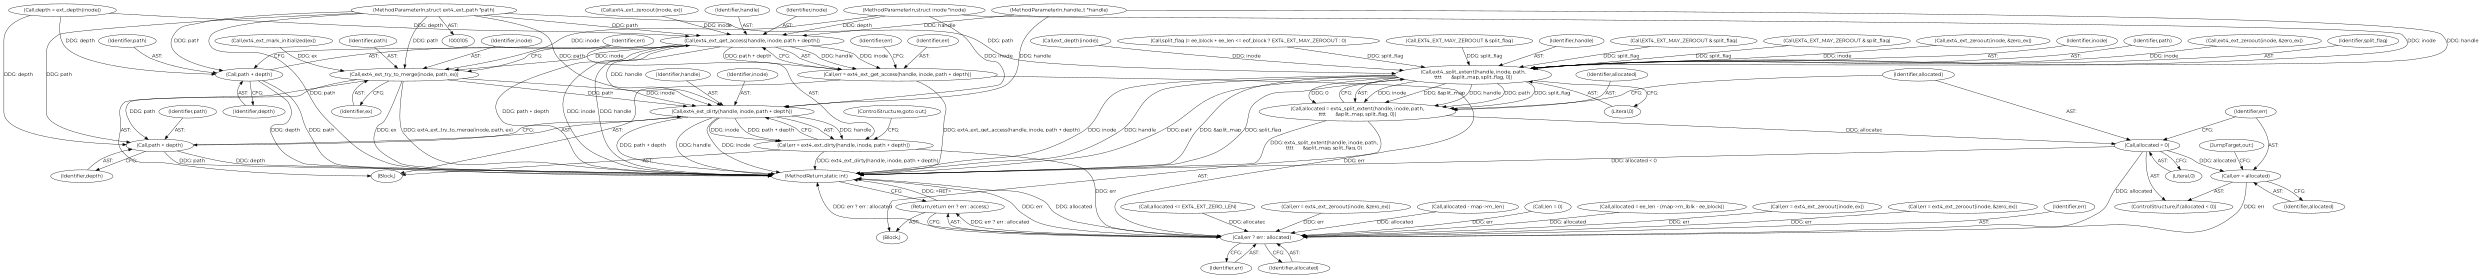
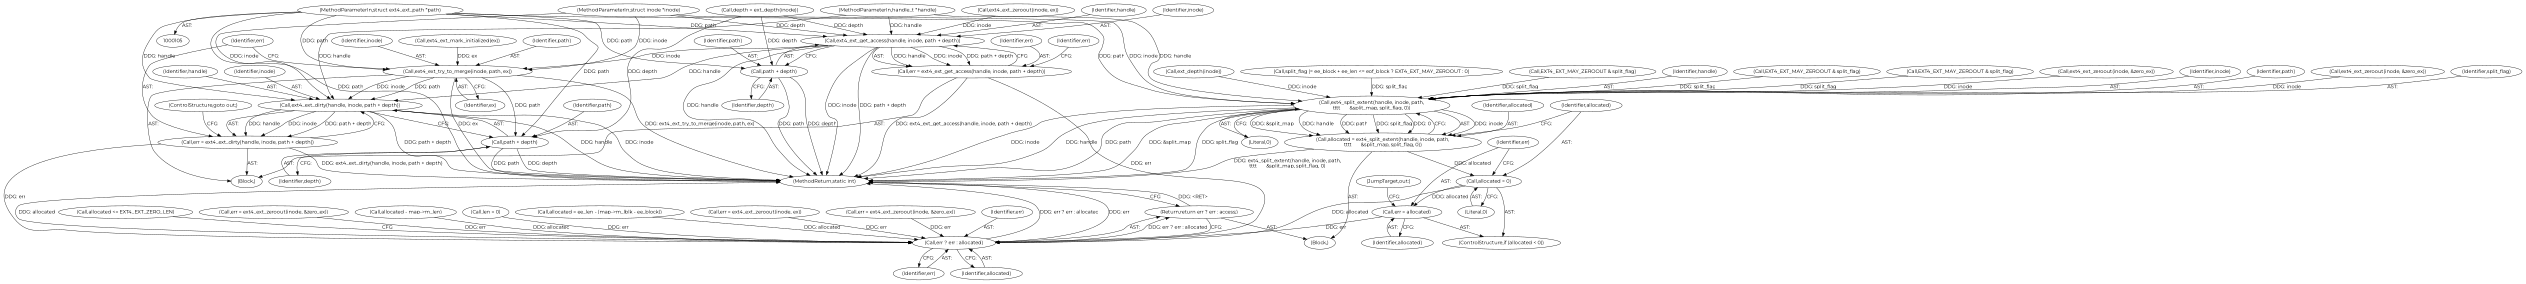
edge "(MethodParameterIn,struct ext4_ext_path *path)" -> "(Call,ext4_ext_dirty(handle, inode, path + depth))": label "DDG: path" -> "DDG: handle"
edge "(Call,allocated < 0)" -> "(MethodReturn,static int)": removed, label "DDG: allocated < 0"
edge "(Call,allocated <= EXT4_EXT_ZERO_LEN)" -> "(Call,err ? err : allocated)": label "DDG: allocated" -> "CFG: "
